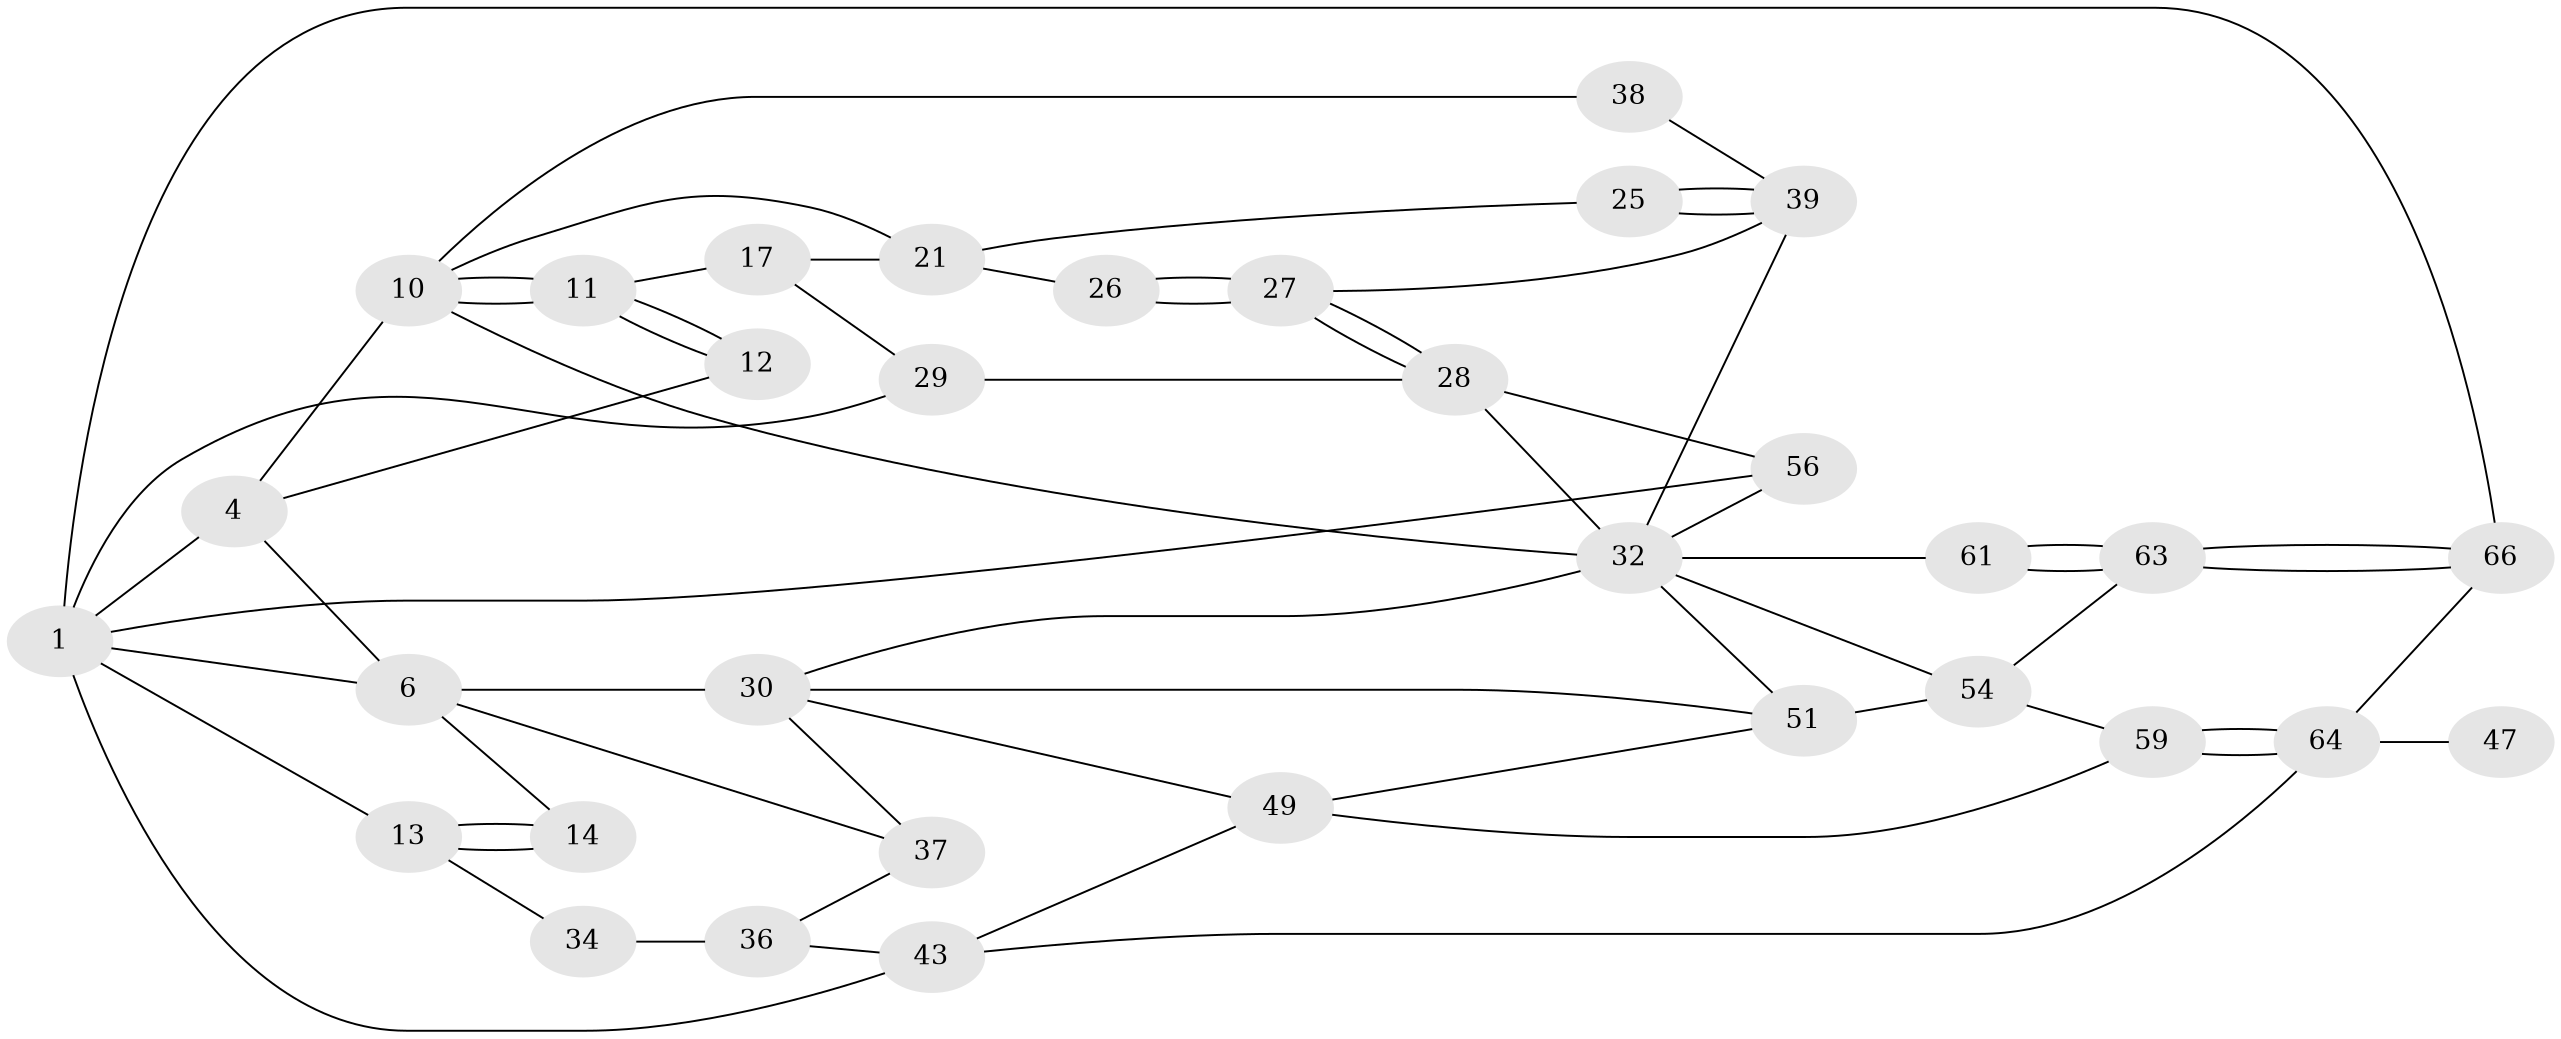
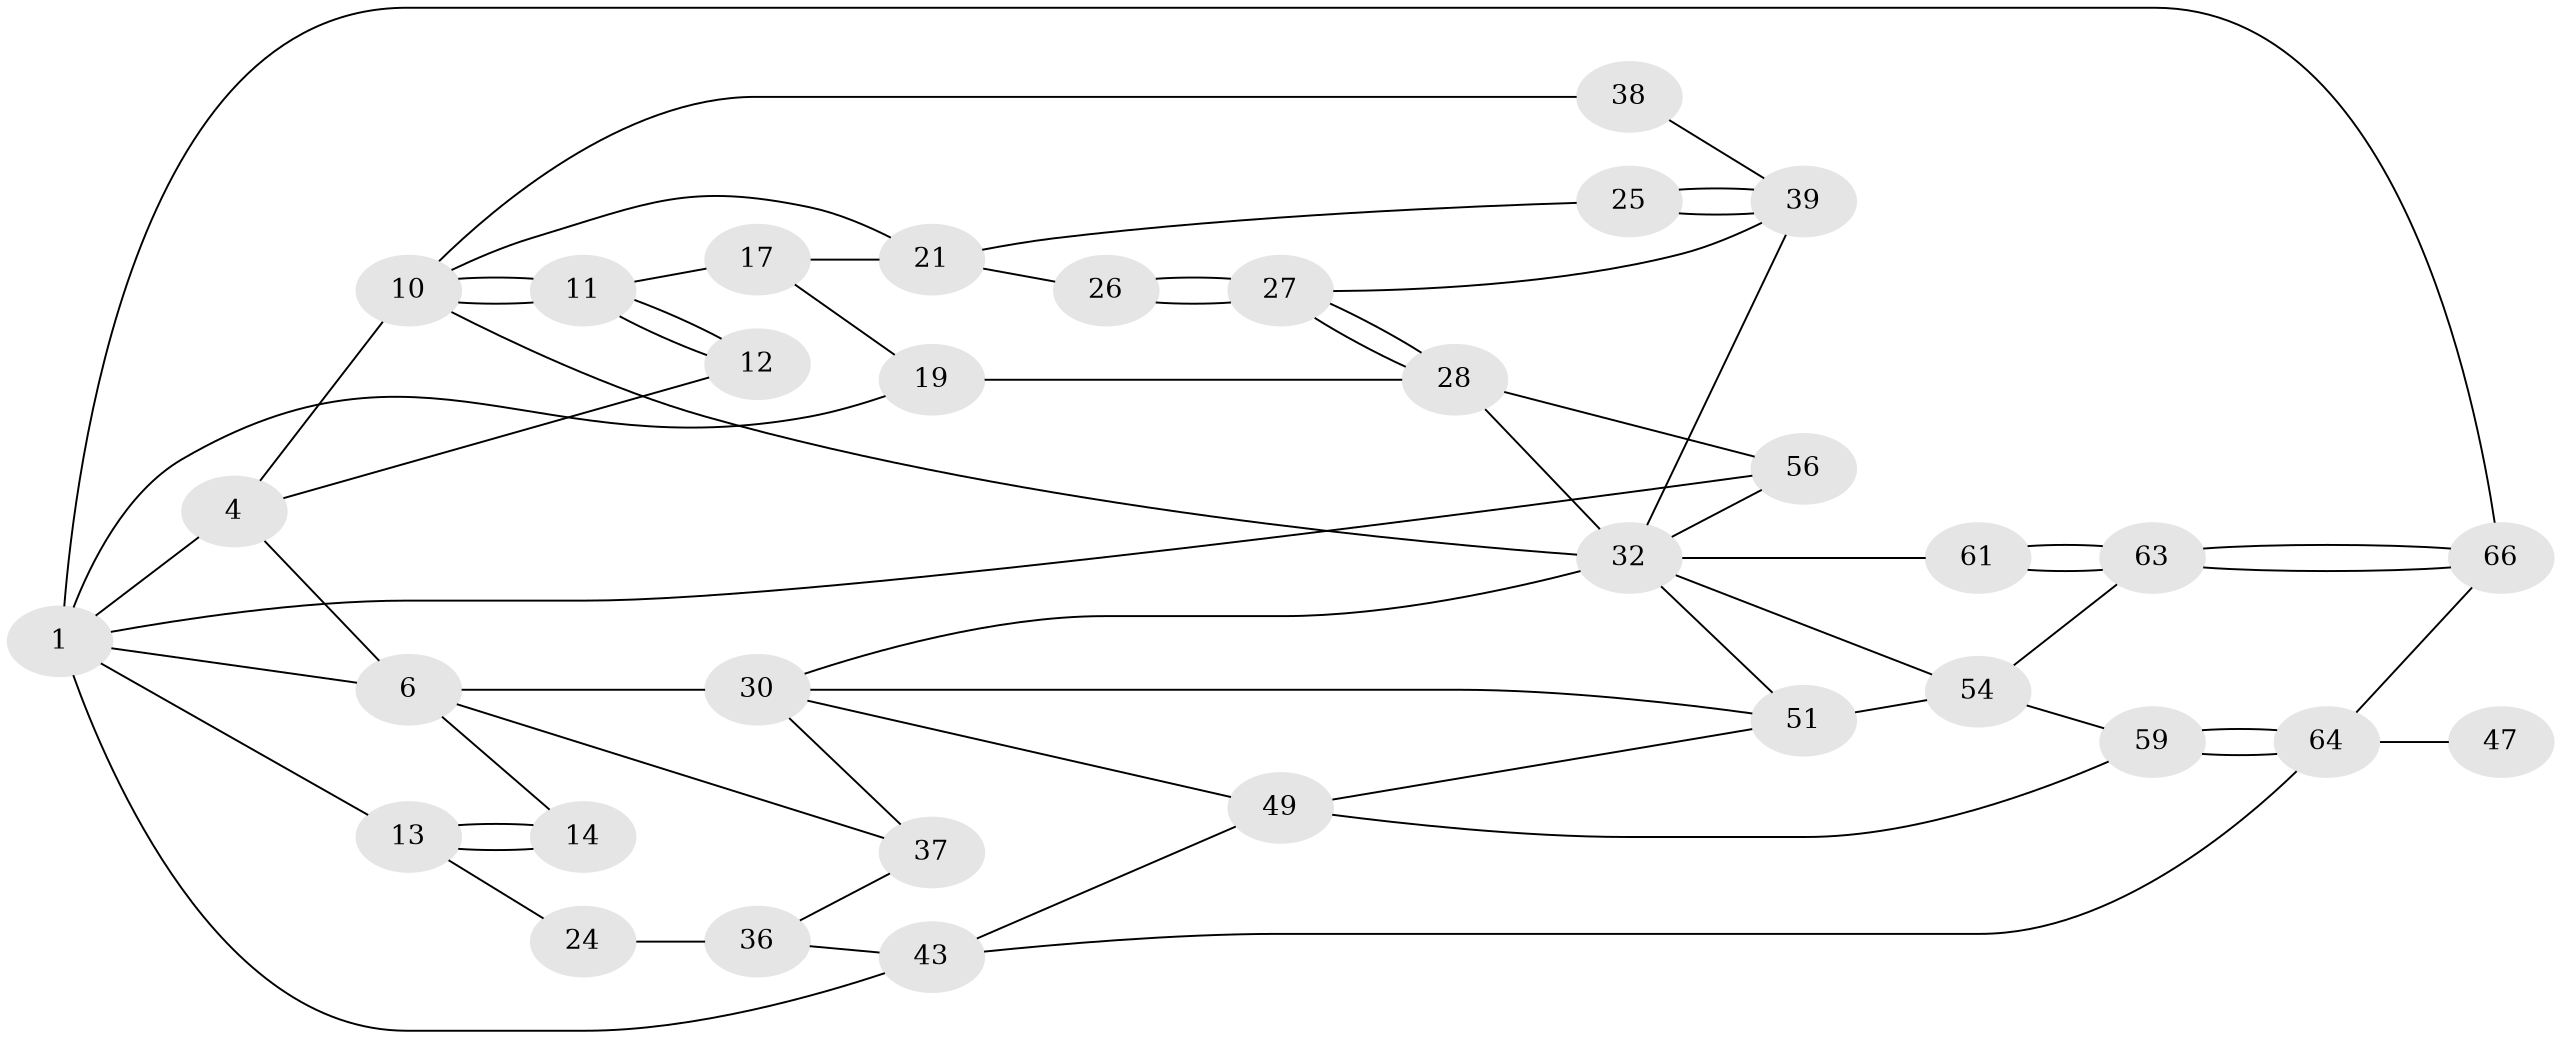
node "29": label "29" -> "19"
node "34": label "34" -> "24"
